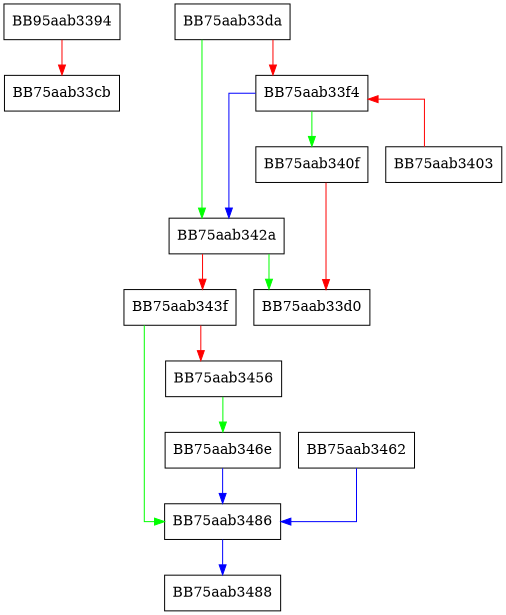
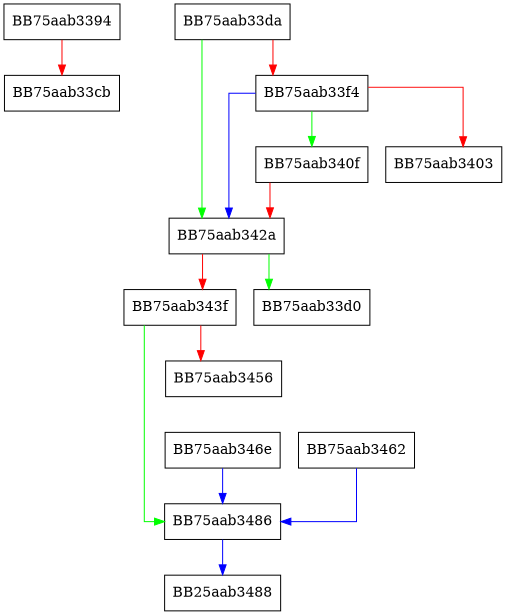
node "BB95aab3394": label "BB95aab3394" -> "BB75aab3394"
edge "BB75aab3403" -> "BB75aab33f4": reversed
edge "BB75aab340f" -> "BB75aab33d0": now "BB75aab340f" -> "BB75aab342a"
edge "BB75aab3456" -> "BB75aab346e": removed
node "BB75aab3488": label "BB75aab3488" -> "BB25aab3488"
